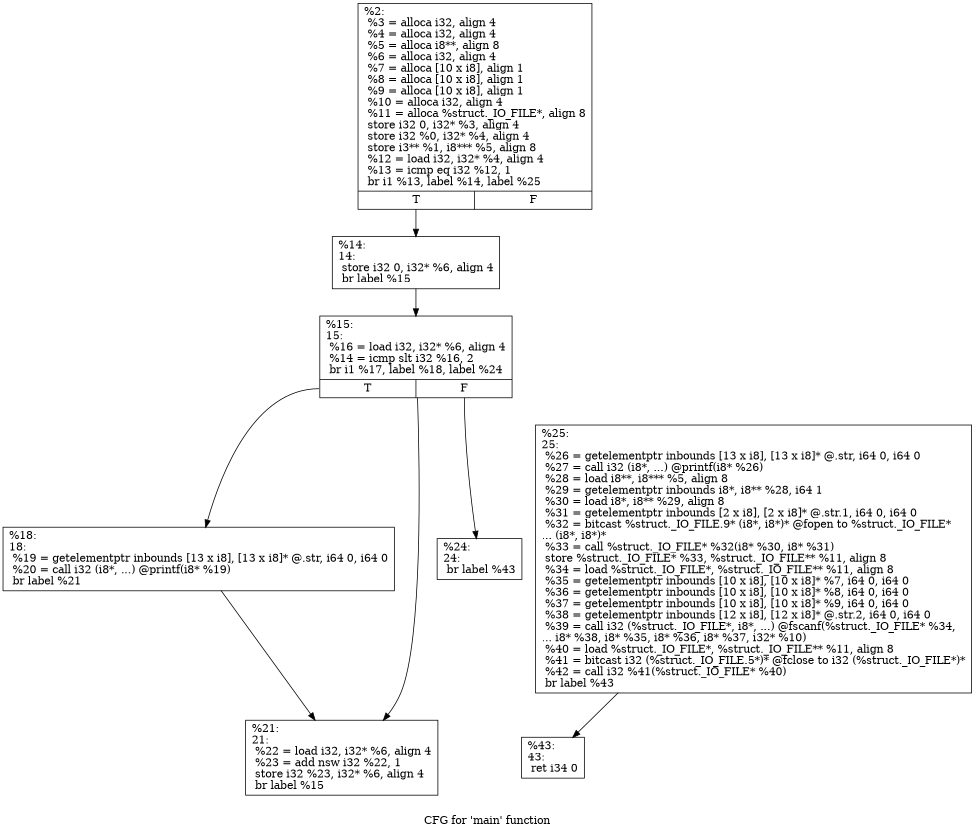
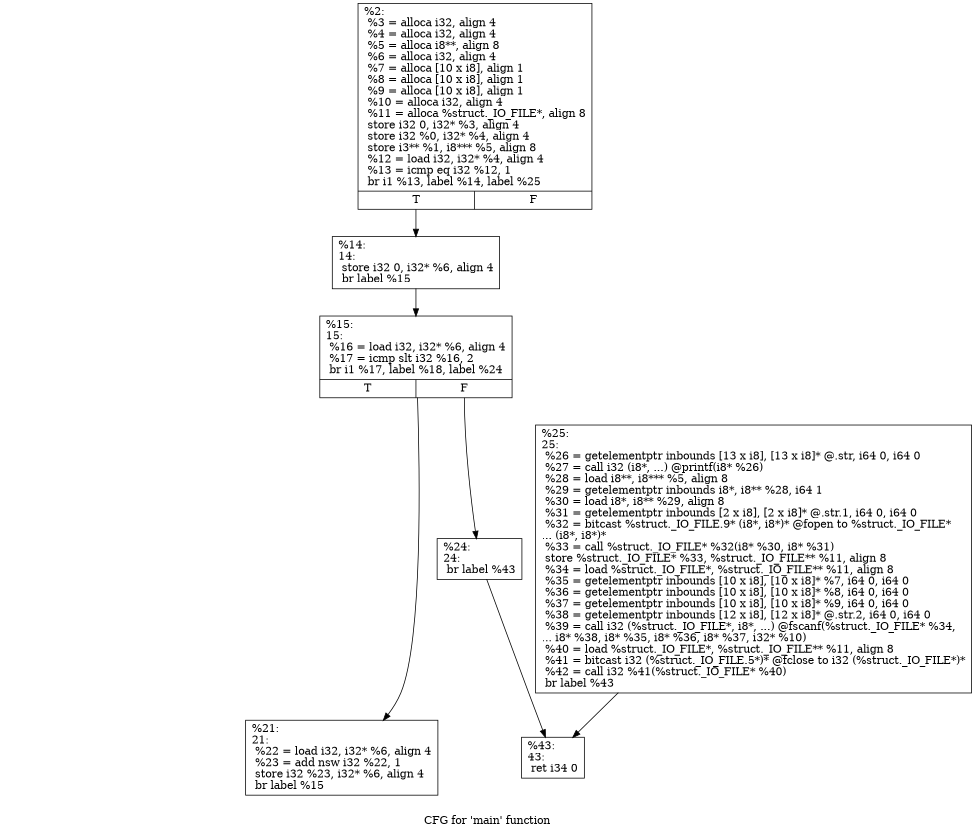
node "%15:": text "%14 = icmp slt i32 %16, 2" -> "%17 = icmp slt i32 %16, 2"
node "%18:": removed
edge "%24:" -> "%43:": added
